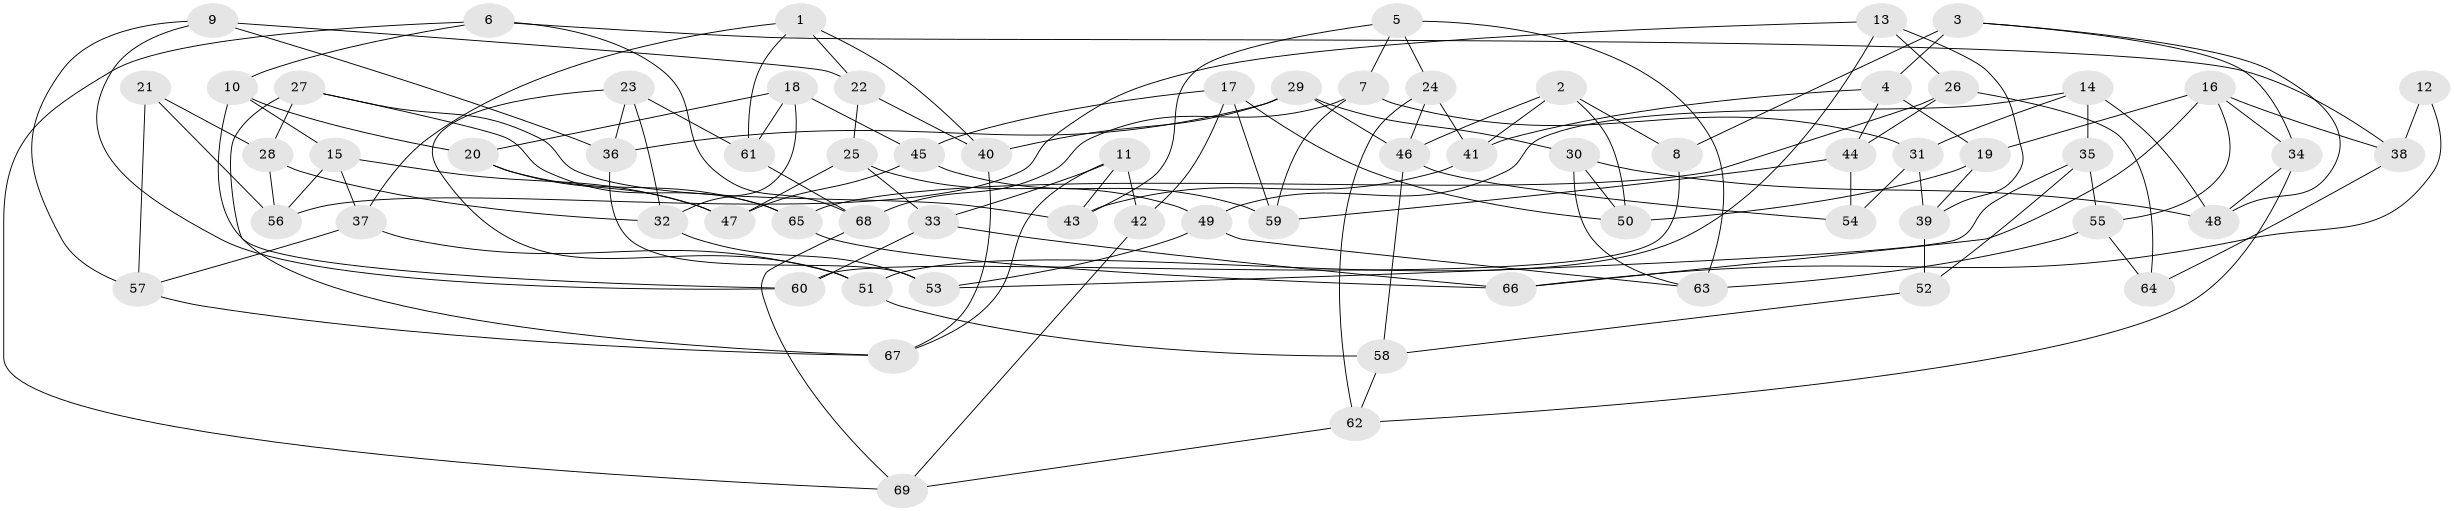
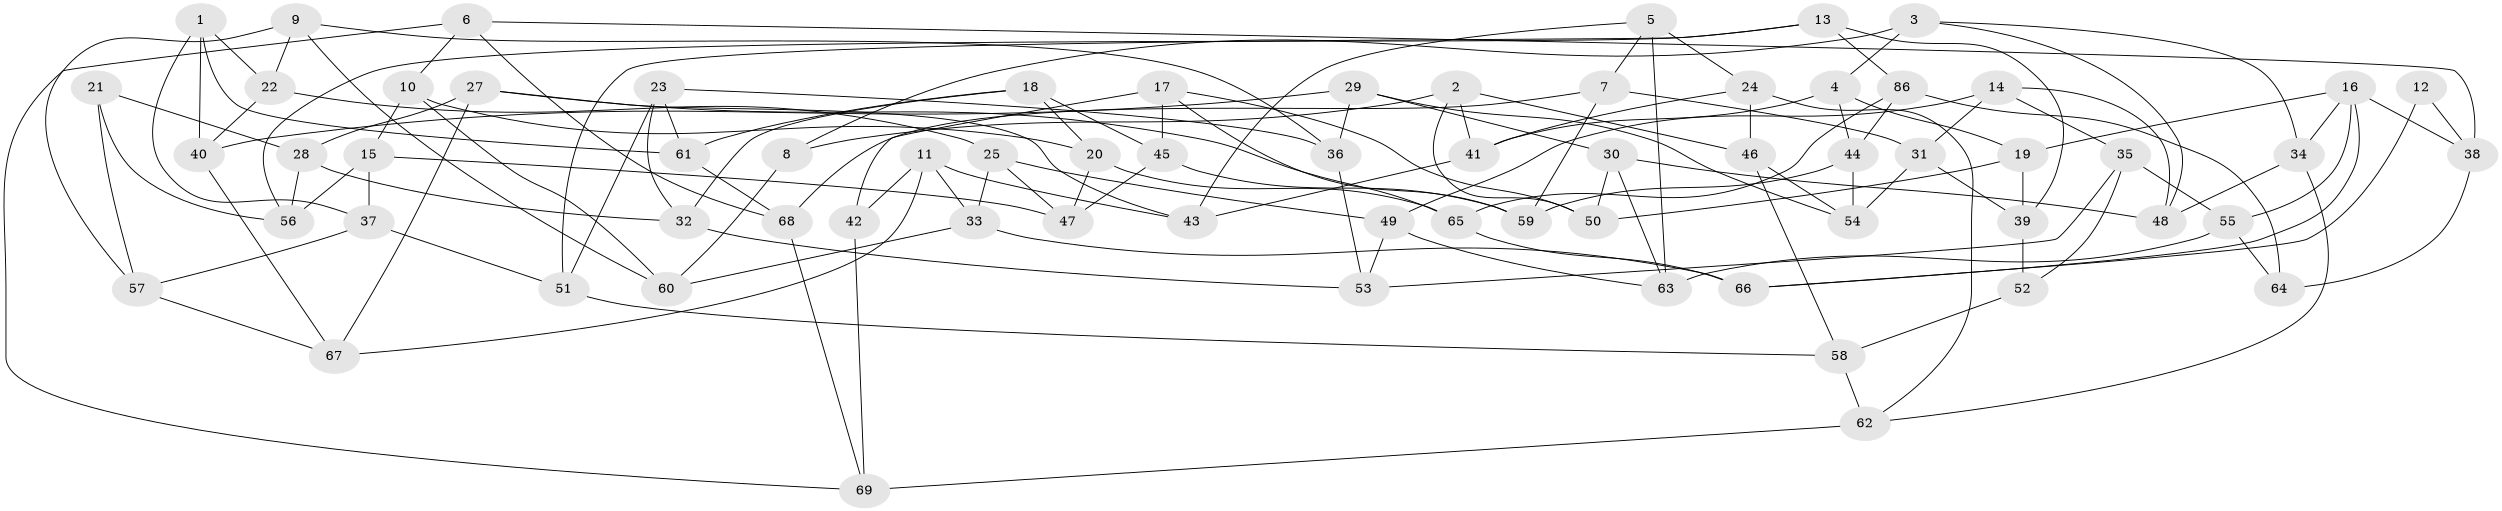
node "26": label "26" -> "86"
edge "29" -- "46": now "29" -- "54"
